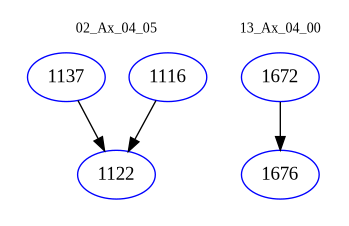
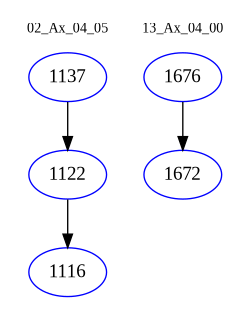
edge "1672" -> "1676": reversed
edge "1116" -> "1122": reversed
